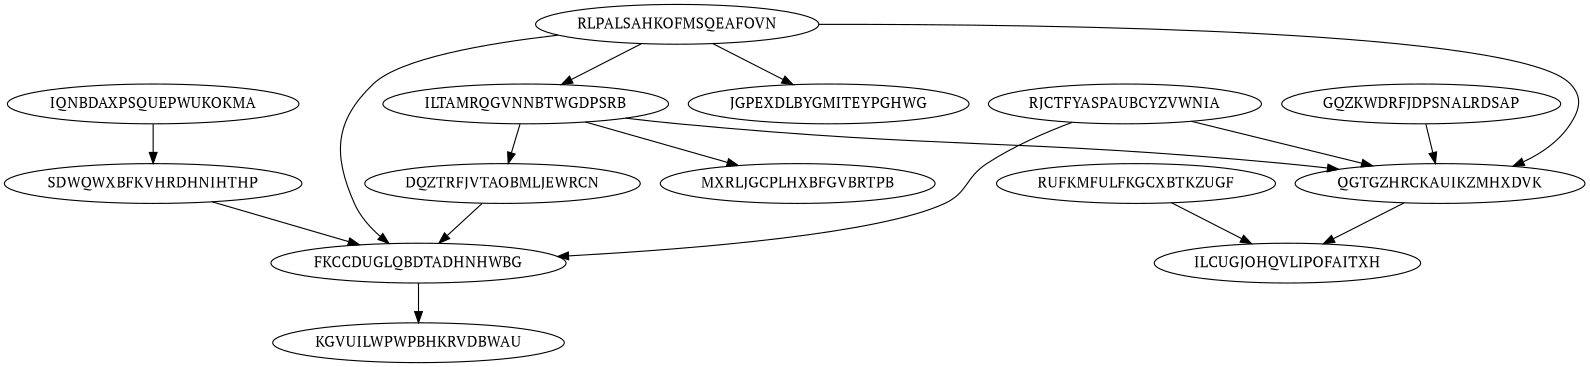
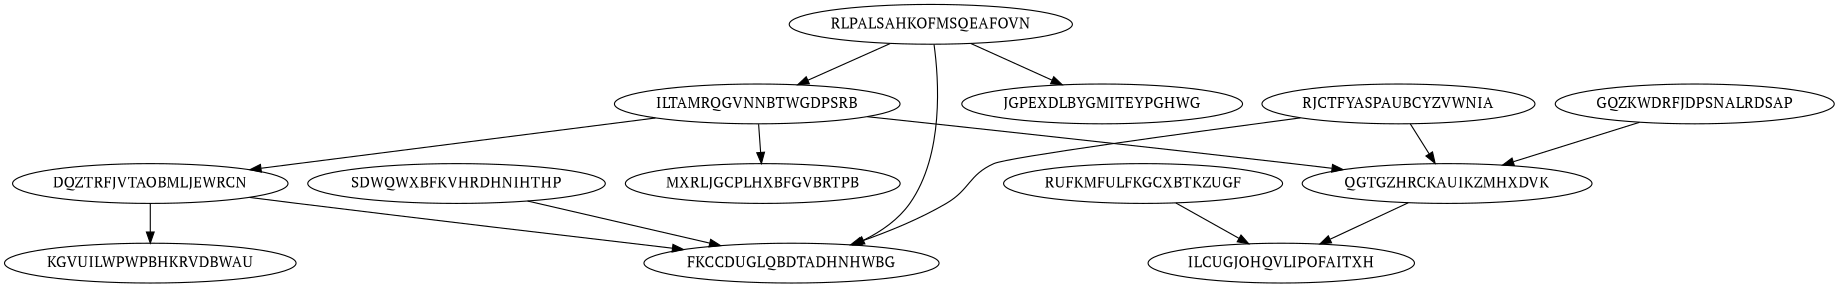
edge "RLPALSAHKOFMSQEAFOVN" -> "QGTGZHRCKAUIKZMHXDVK": removed
node "IQNBDAXPSQUEPWUKOKMA": removed
edge "FKCCDUGLQBDTADHNHWBG" -> "KGVUILWPWPBHKRVDBWAU": now "DQZTRFJVTAOBMLJEWRCN" -> "KGVUILWPWPBHKRVDBWAU"
